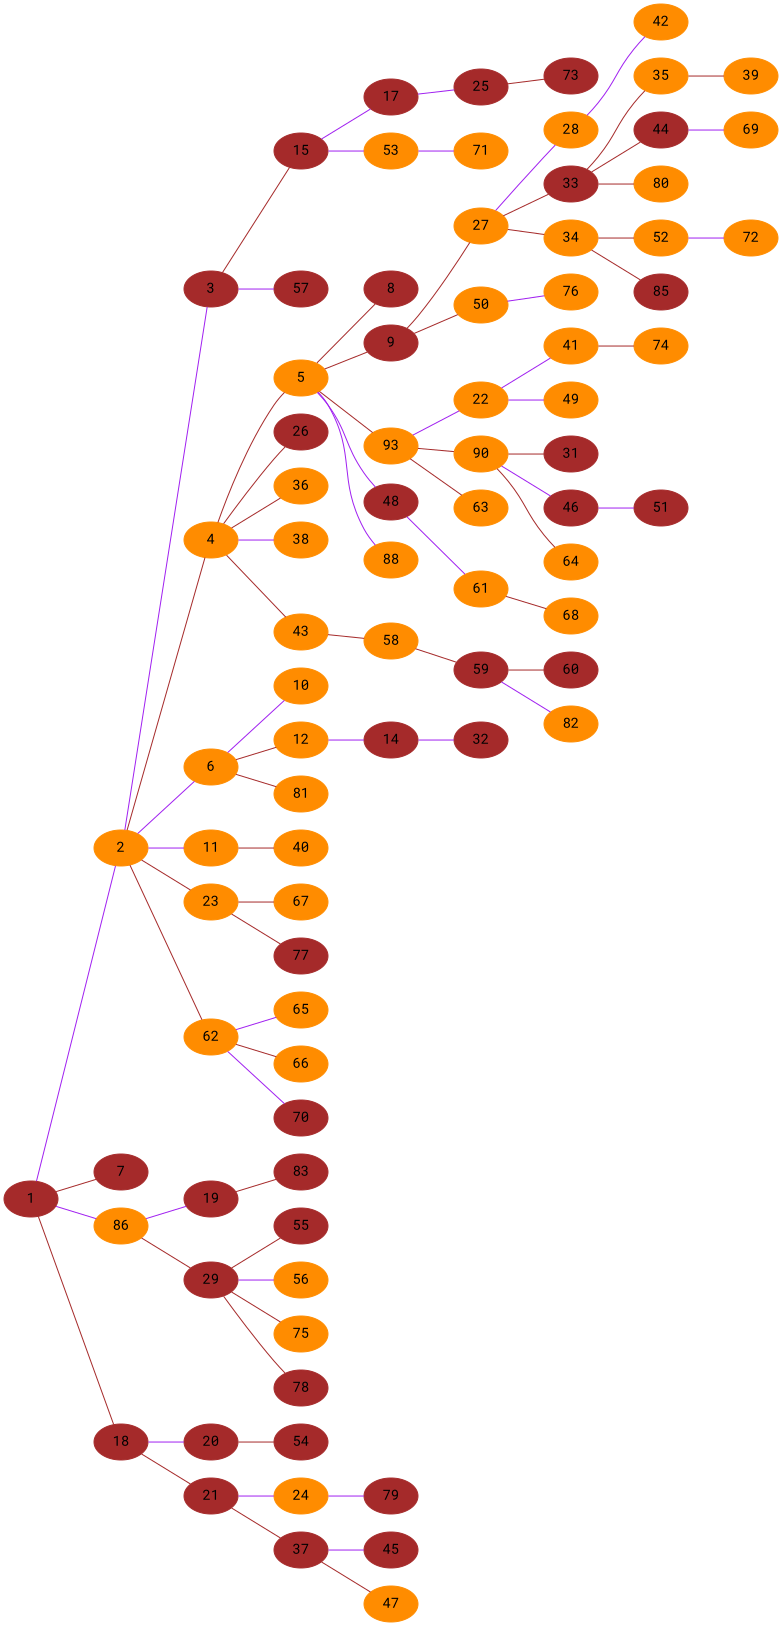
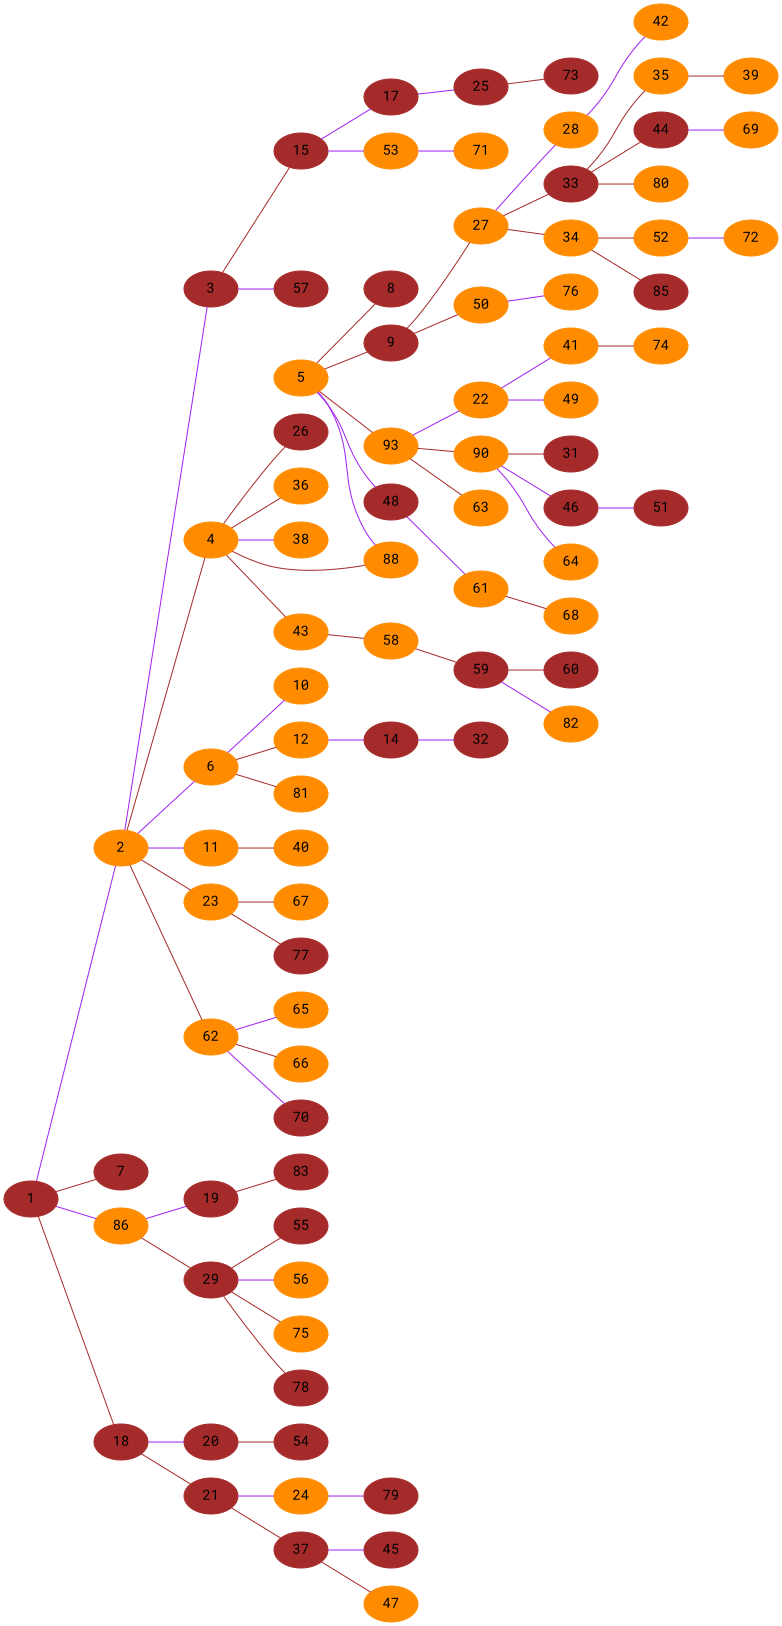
edge "5" -- "4": now "88" -- "4"
edge "90" -- "64": color brown -> purple
